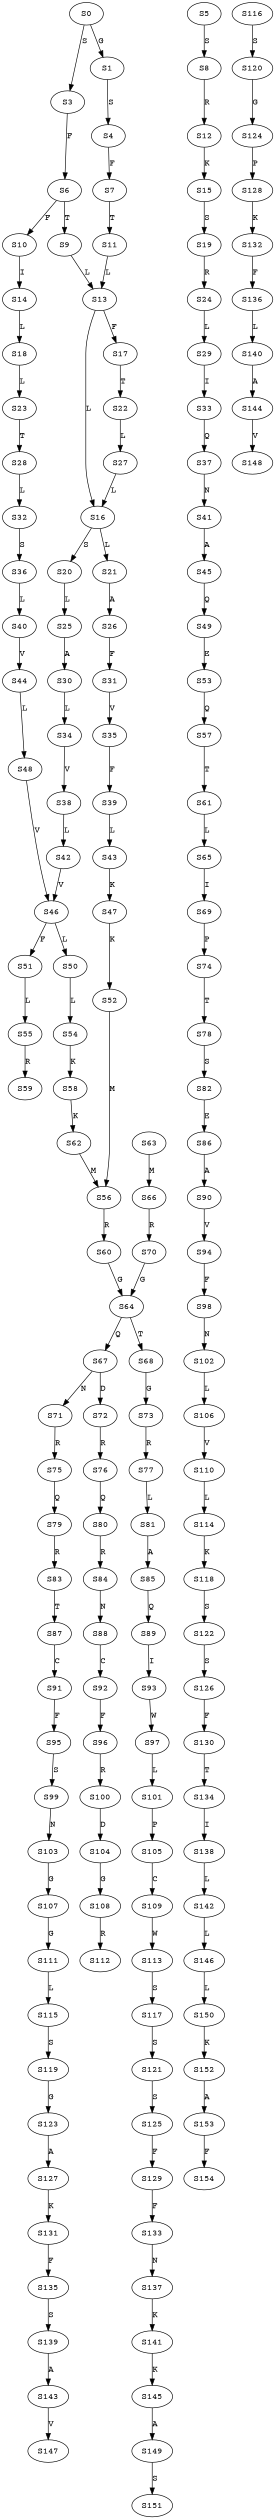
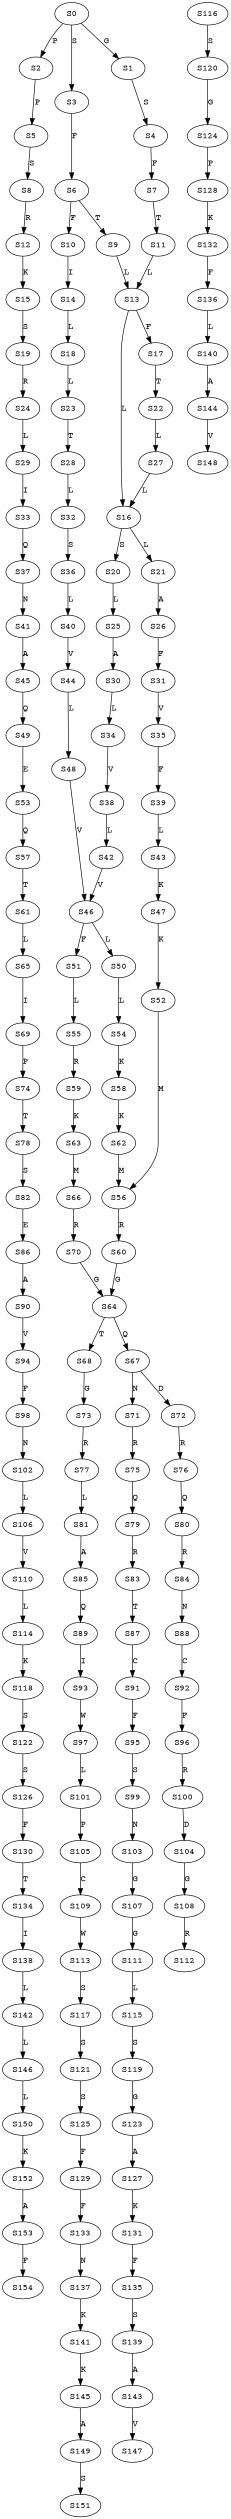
node "S2": added
edge "S59" -> "S63": added, label "K"
